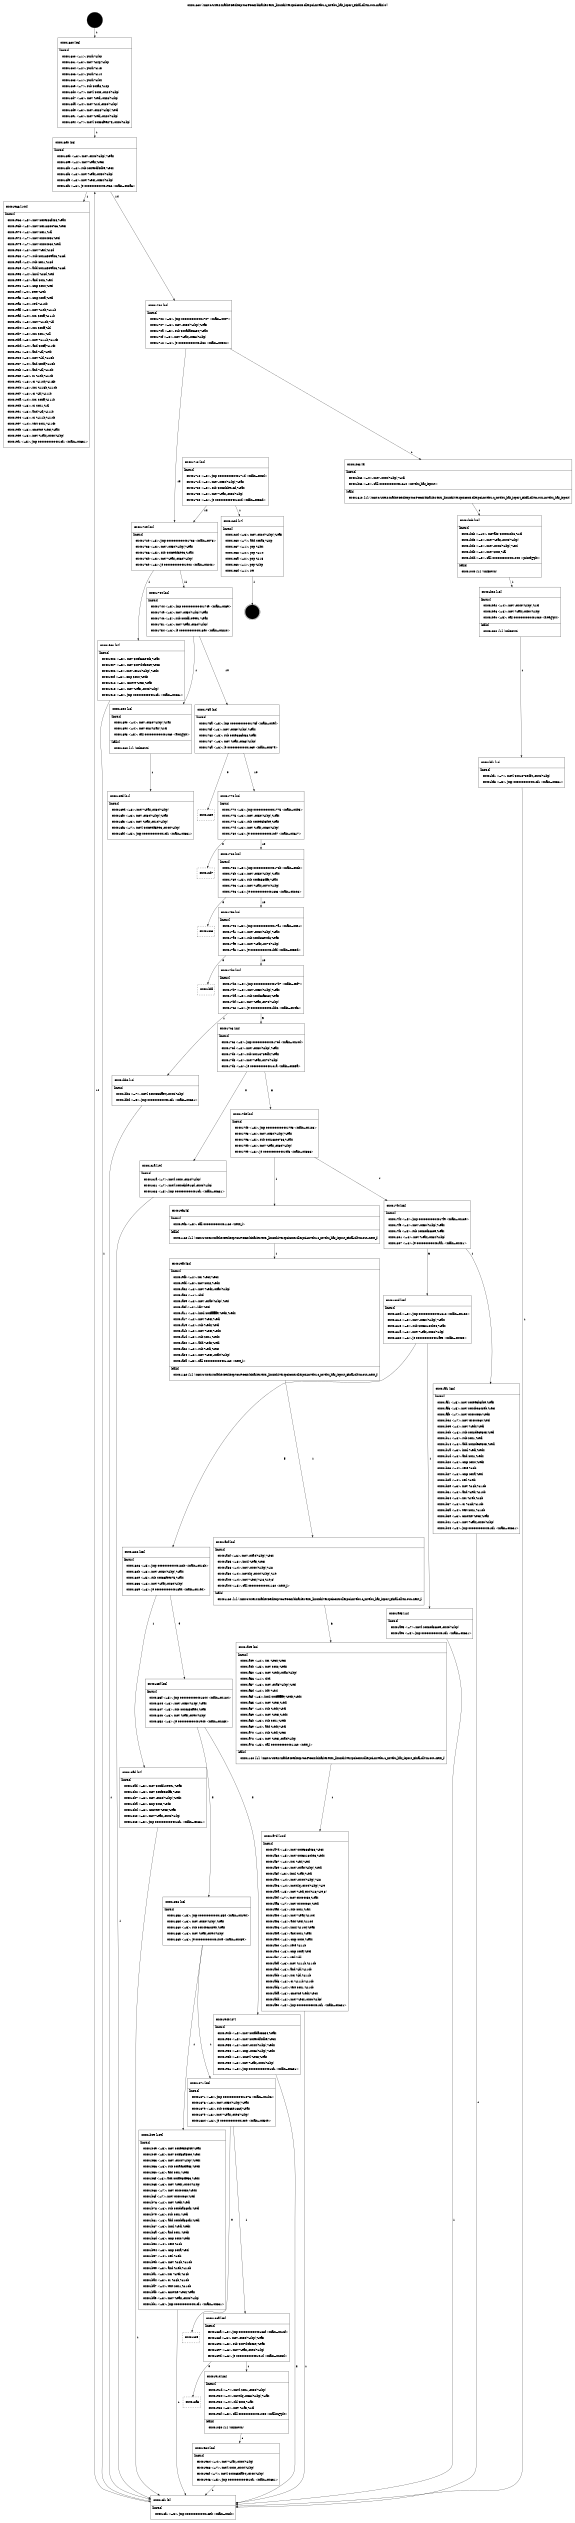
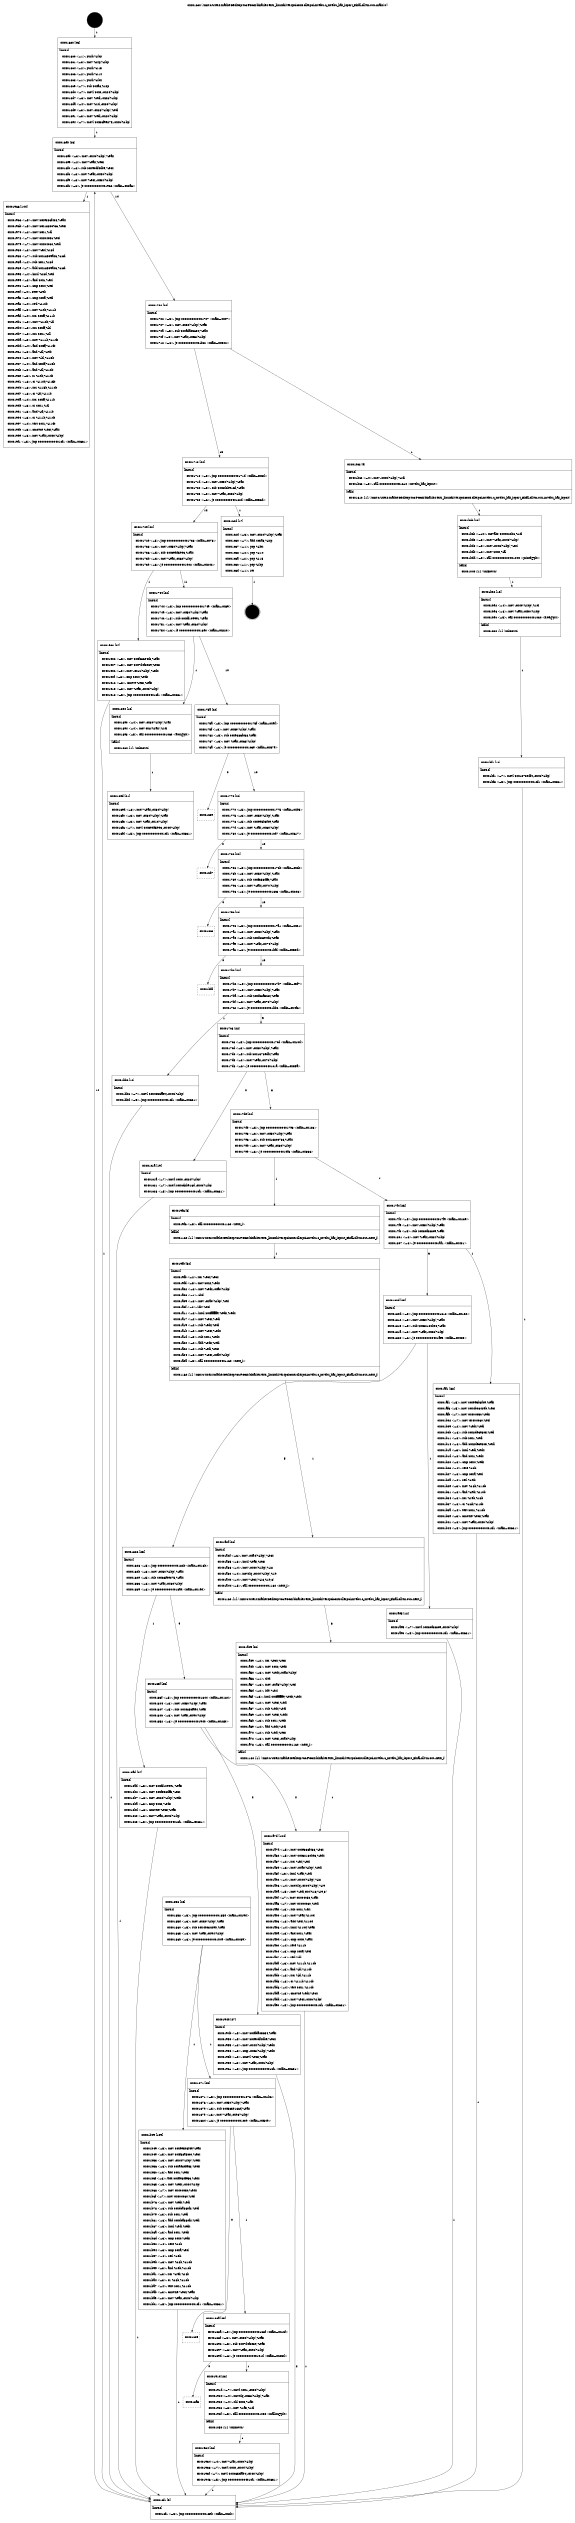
edge "0x401702 [22]" -> "0x40172e [22]": now "0x401702 [22]" -> "0x401718 [22]"
edge "0x40183f [25]" -> "0x401858 [25]": now "0x40183f [25]" -> "0x401a7d [104]"
